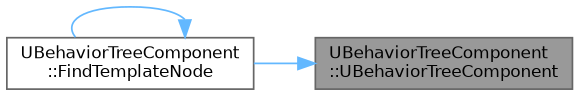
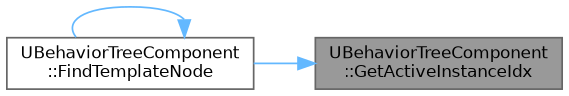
node "UBehaviorTreeComponent ::UBehaviorTreeComponent": label "UBehaviorTreeComponent ::UBehaviorTreeComponent" -> "UBehaviorTreeComponent ::GetActiveInstanceIdx"
